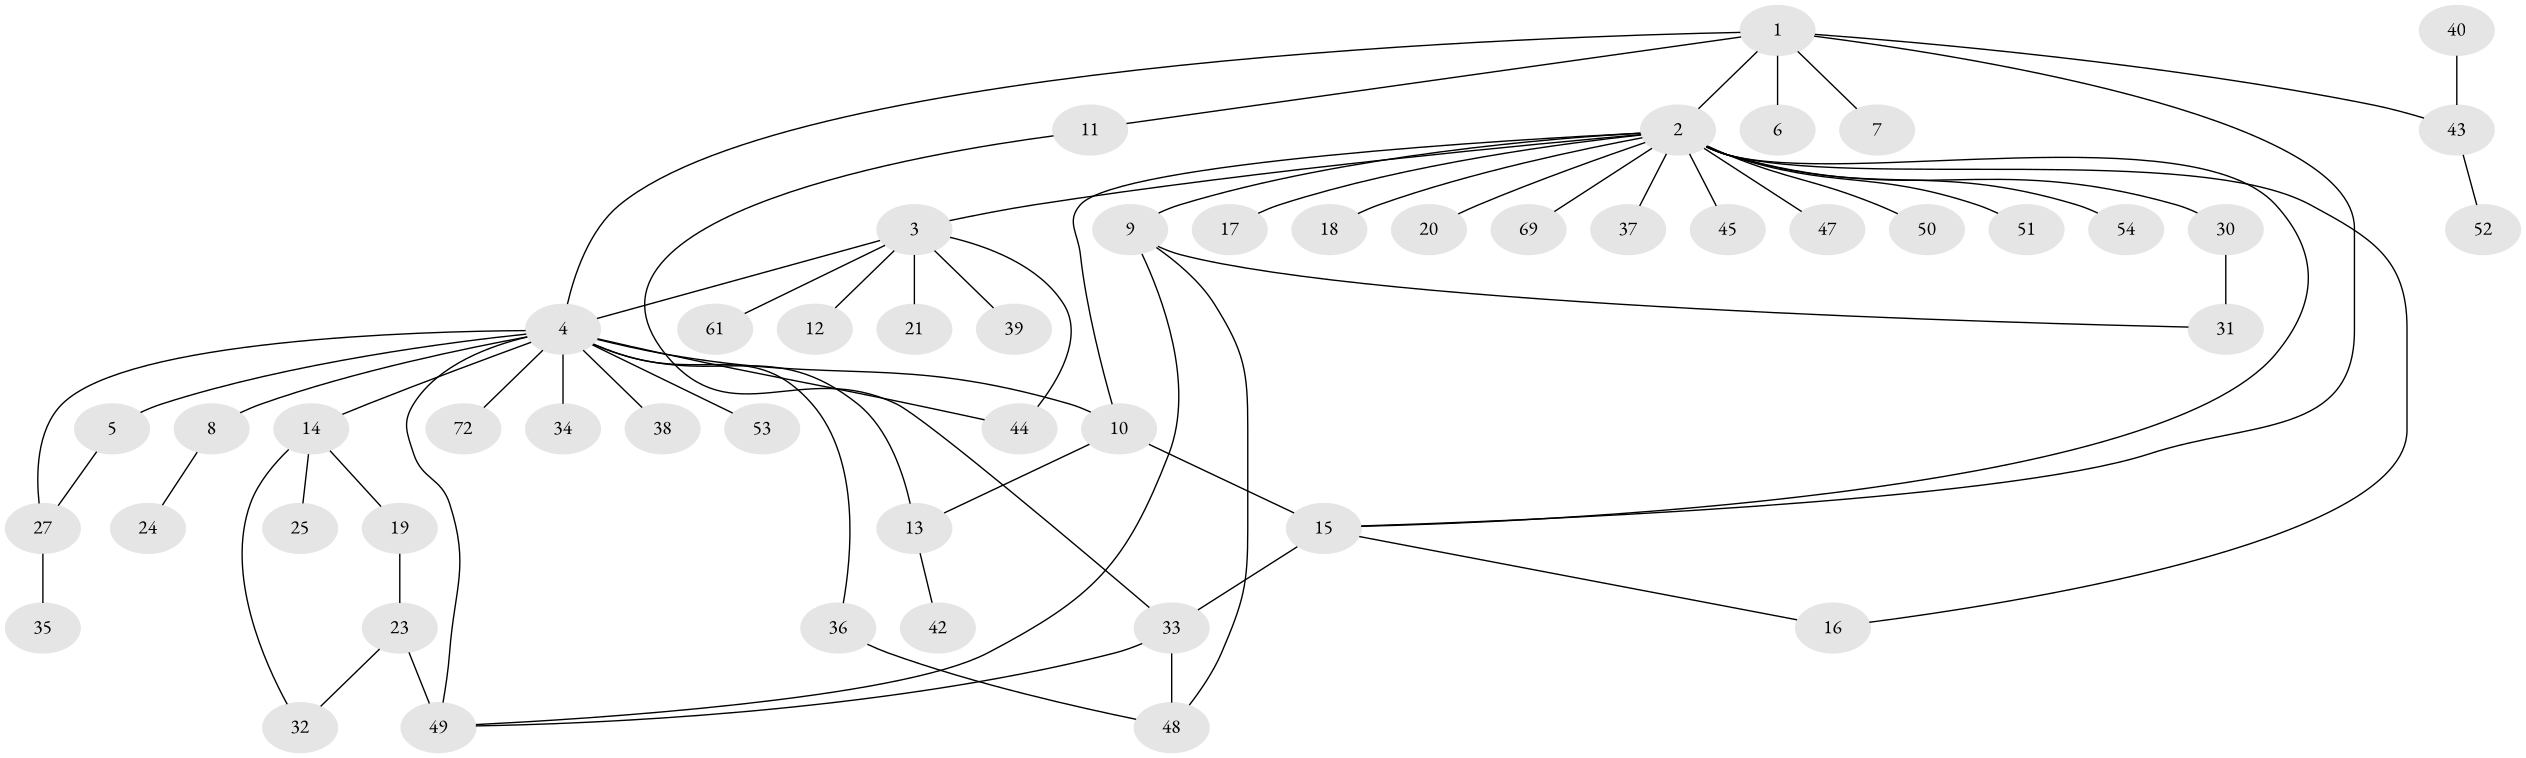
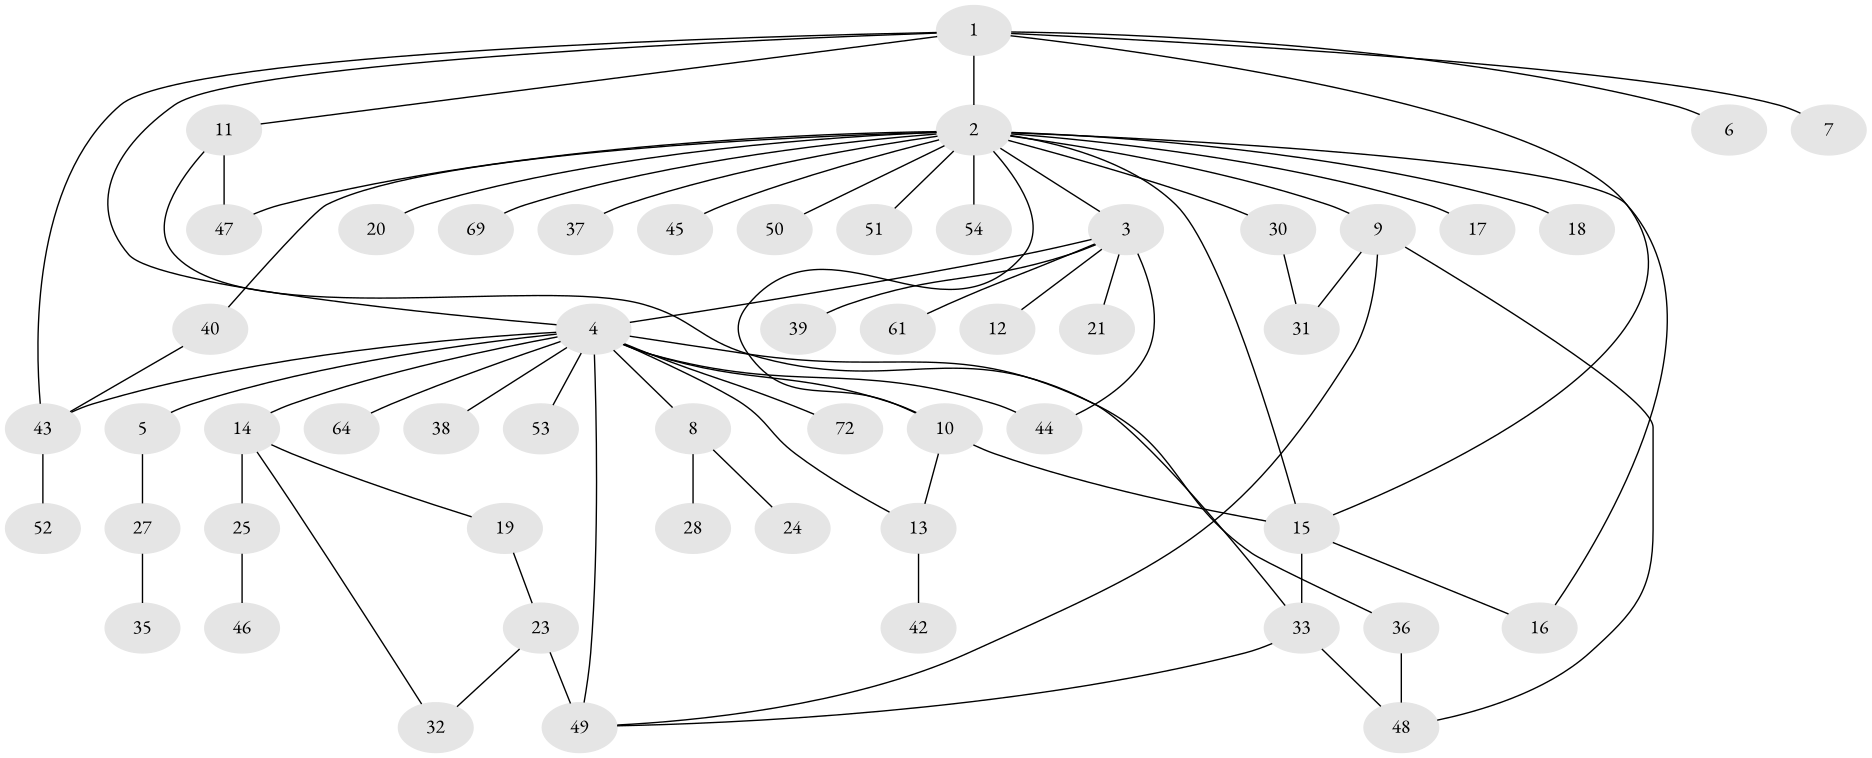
edge "2" -- "40": added
edge "11" -- "47": added
edge "4" -- "27": now "4" -- "43"
node "34": label "34" -> "64"
node "28": added
node "46": added
